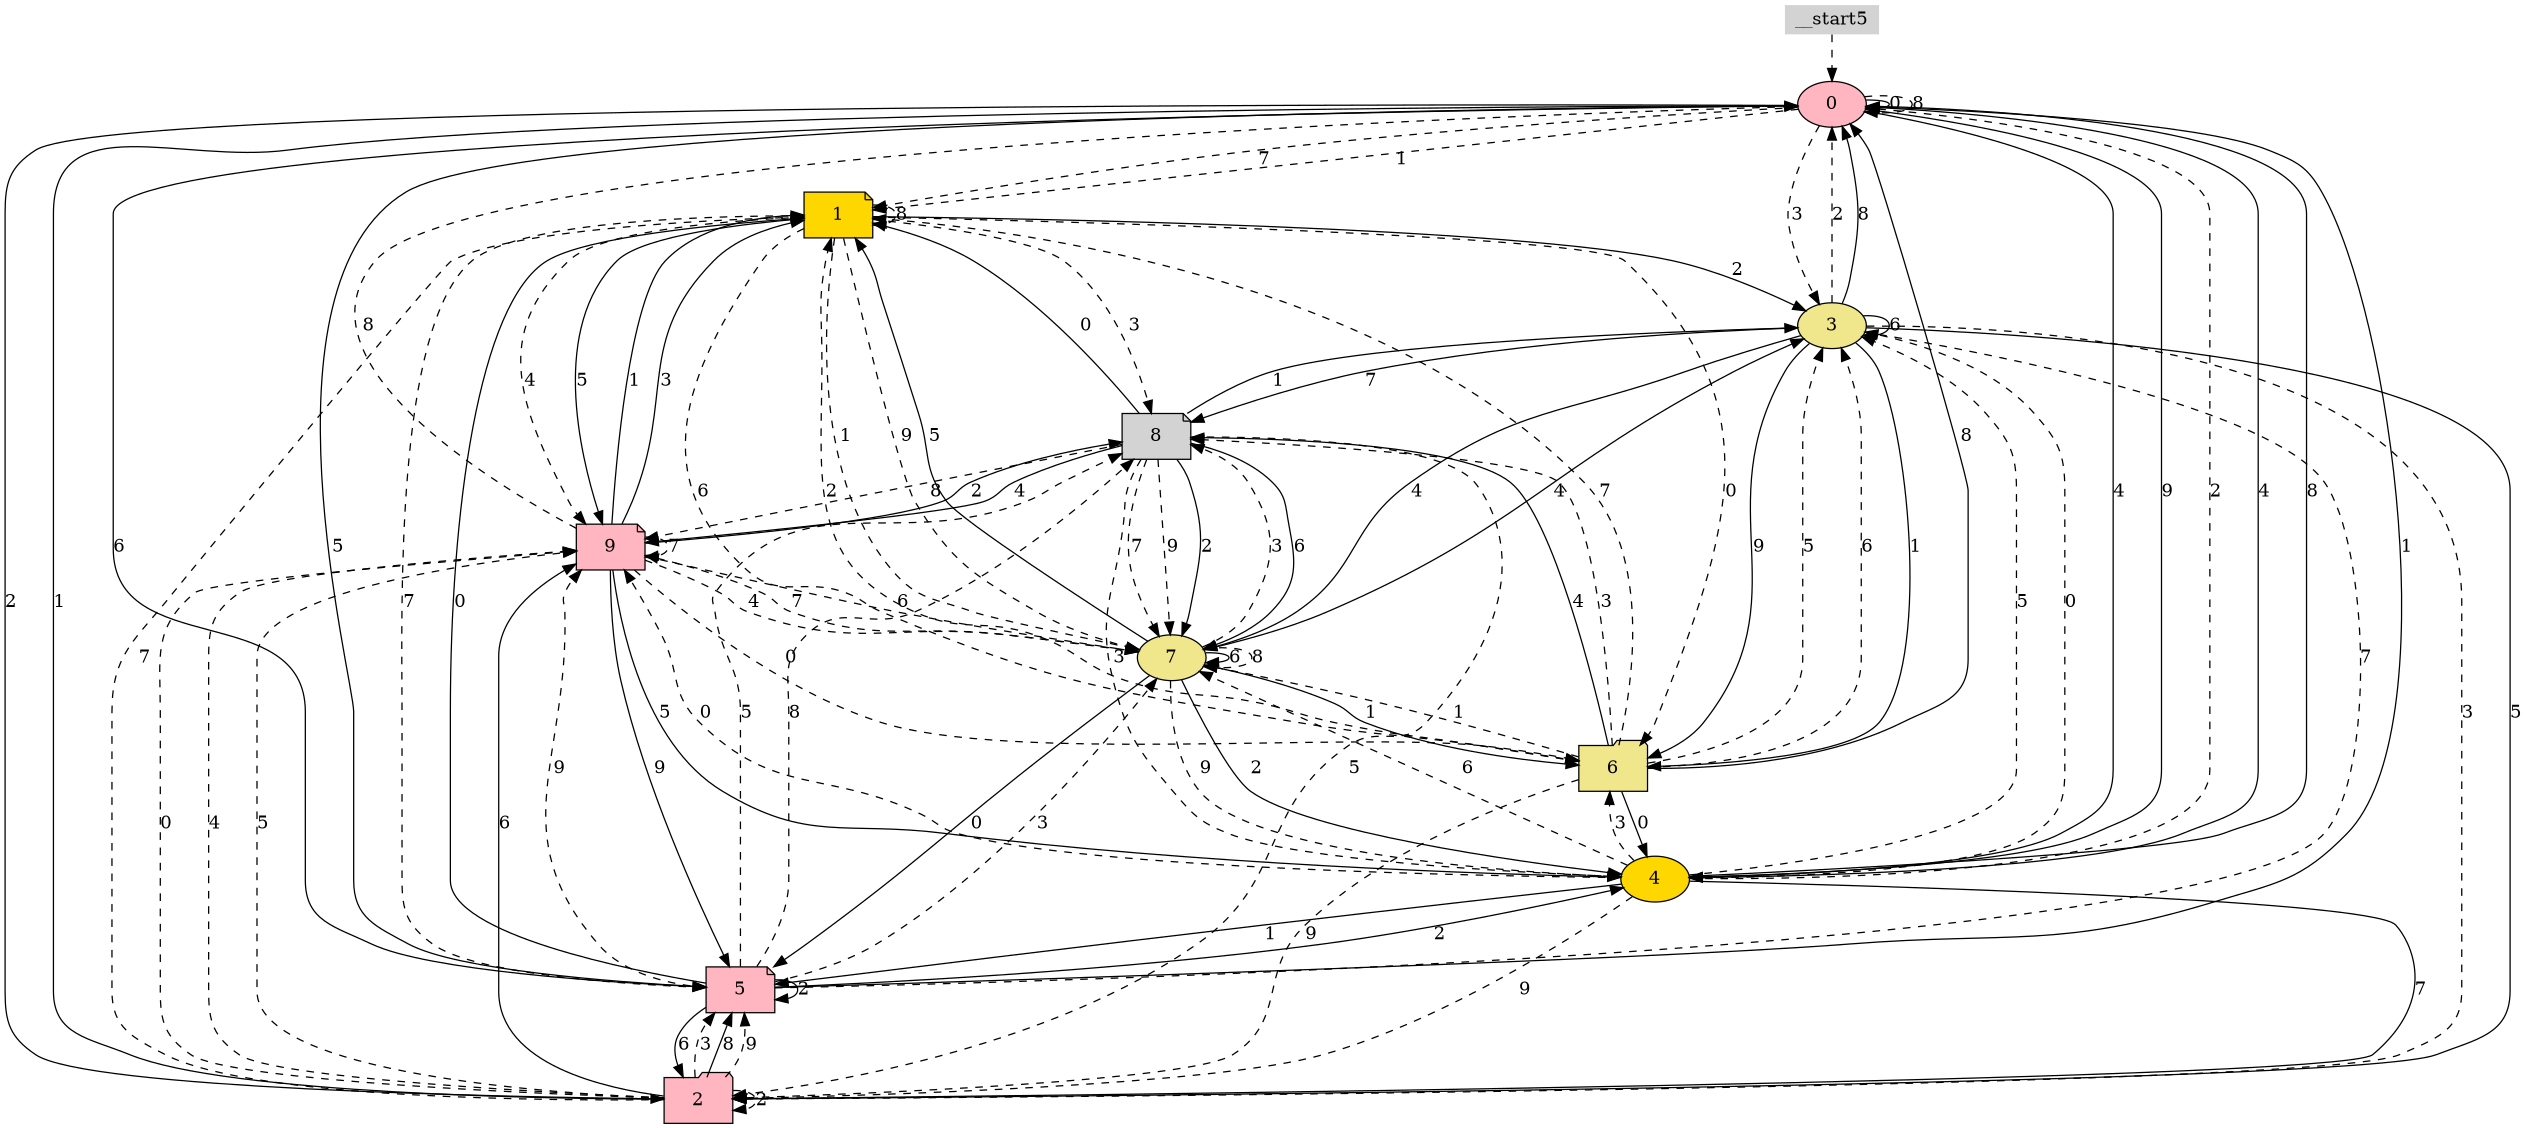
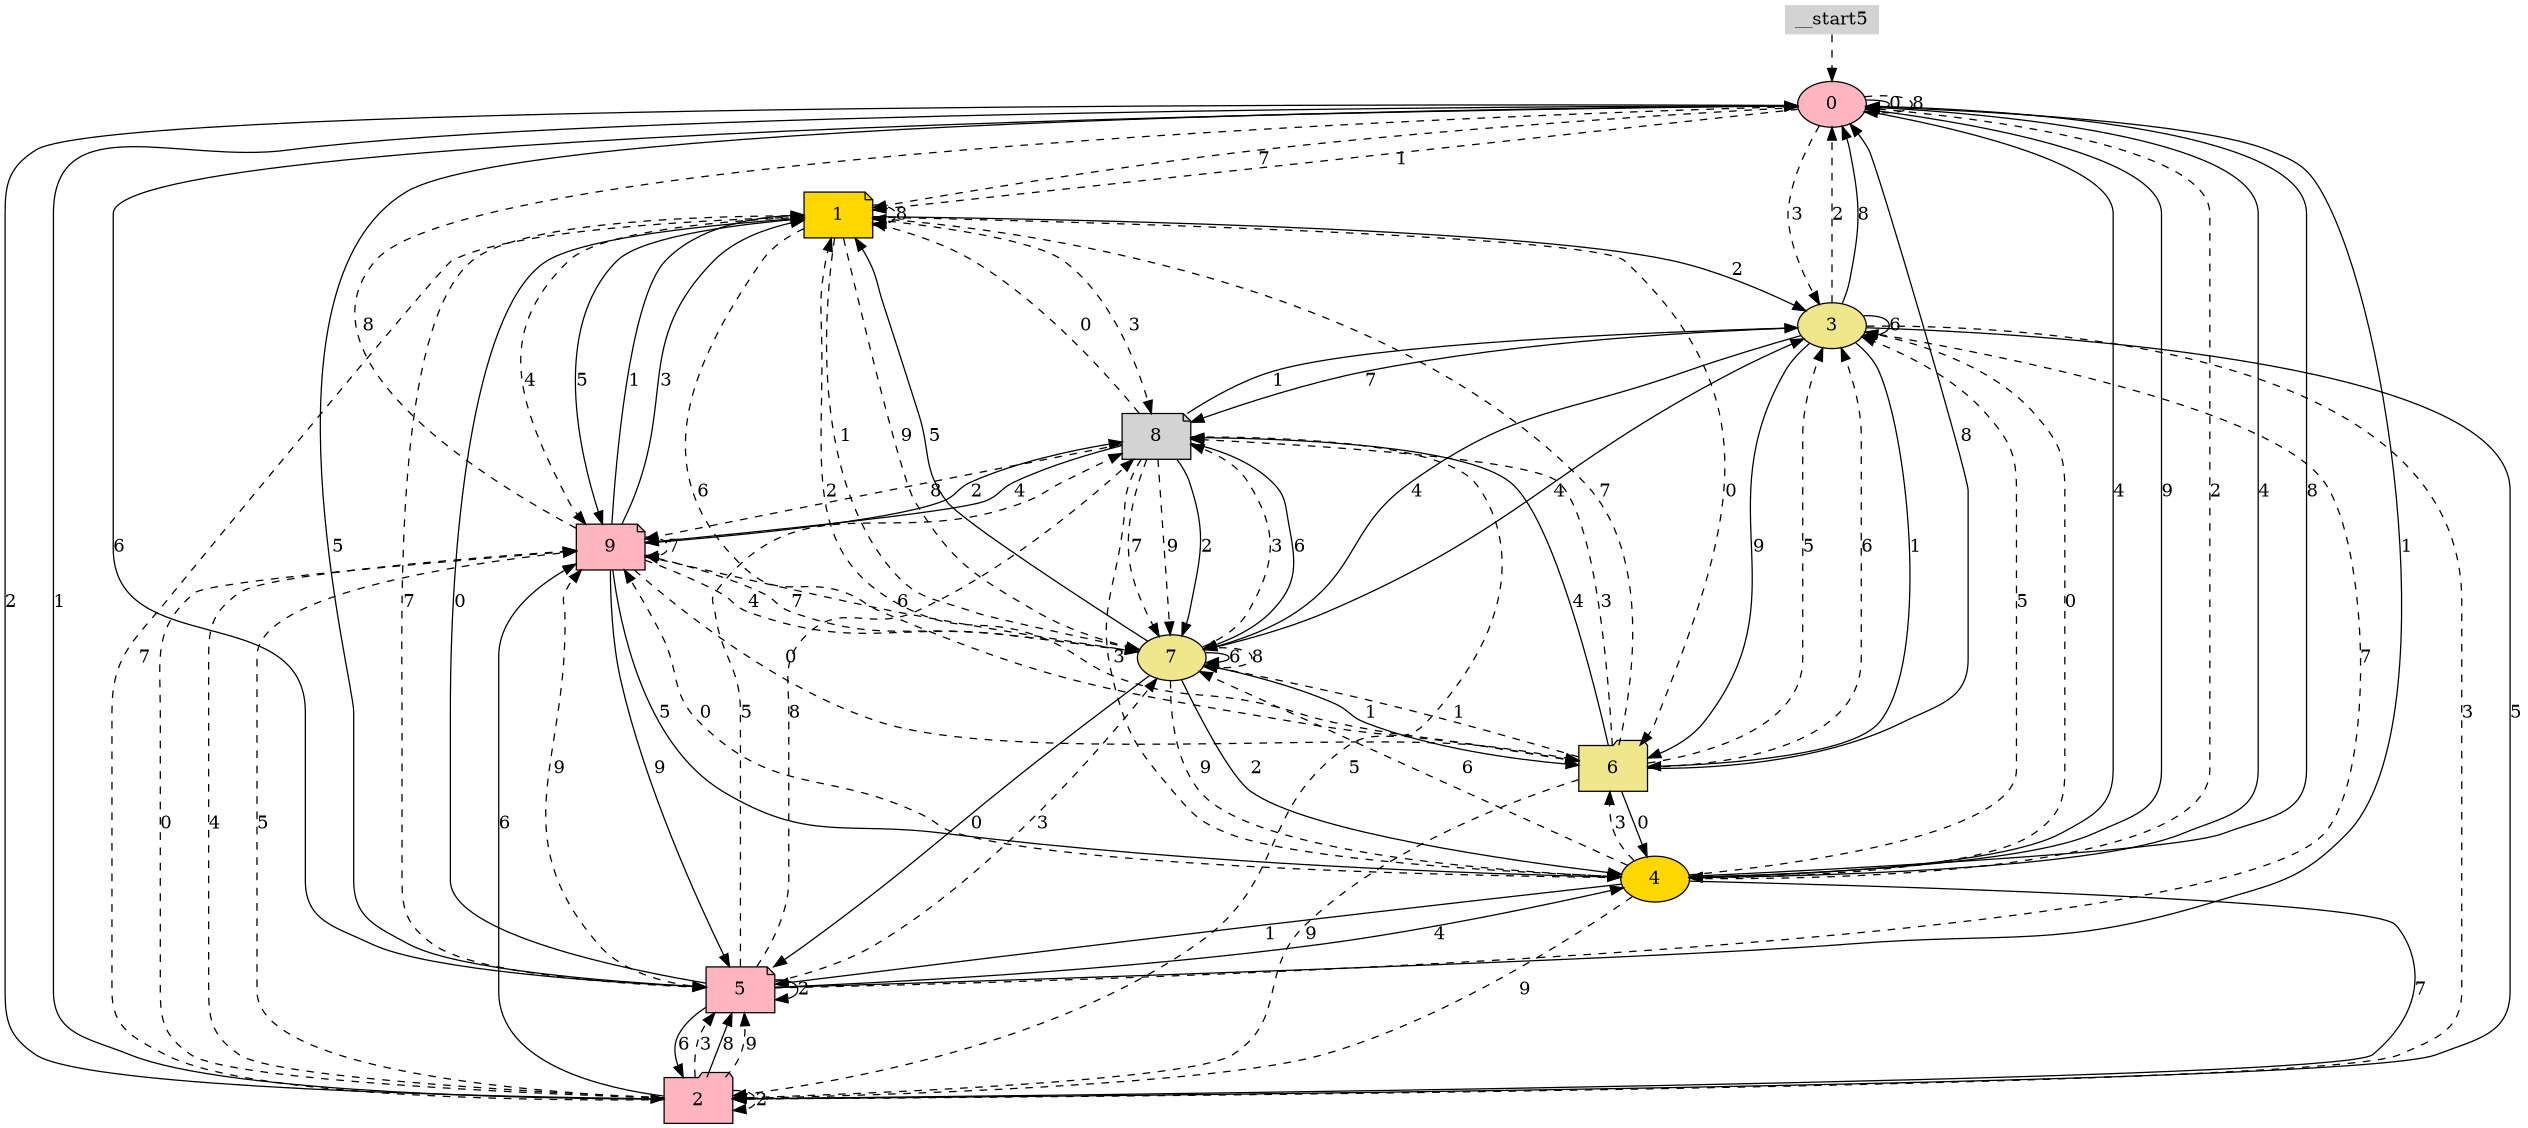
edge "8" -> "1": style solid -> dashed
edge "5" -> "4": label "2" -> "4"
